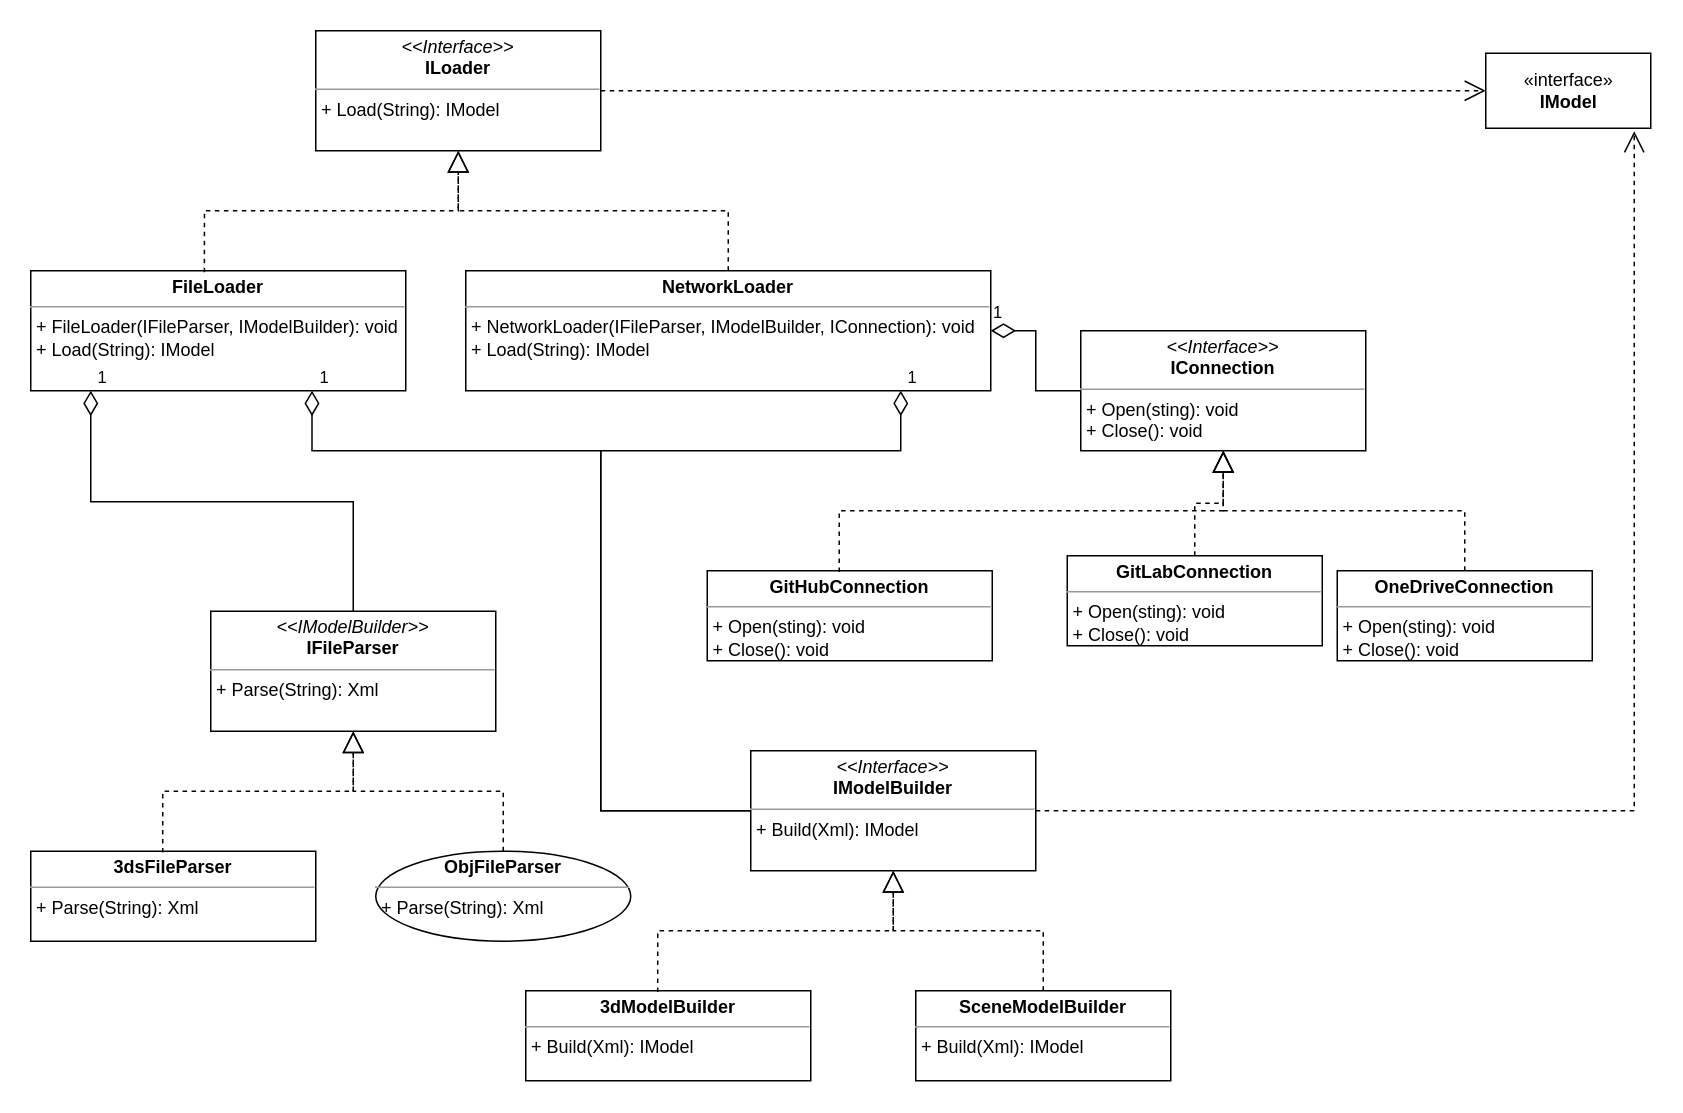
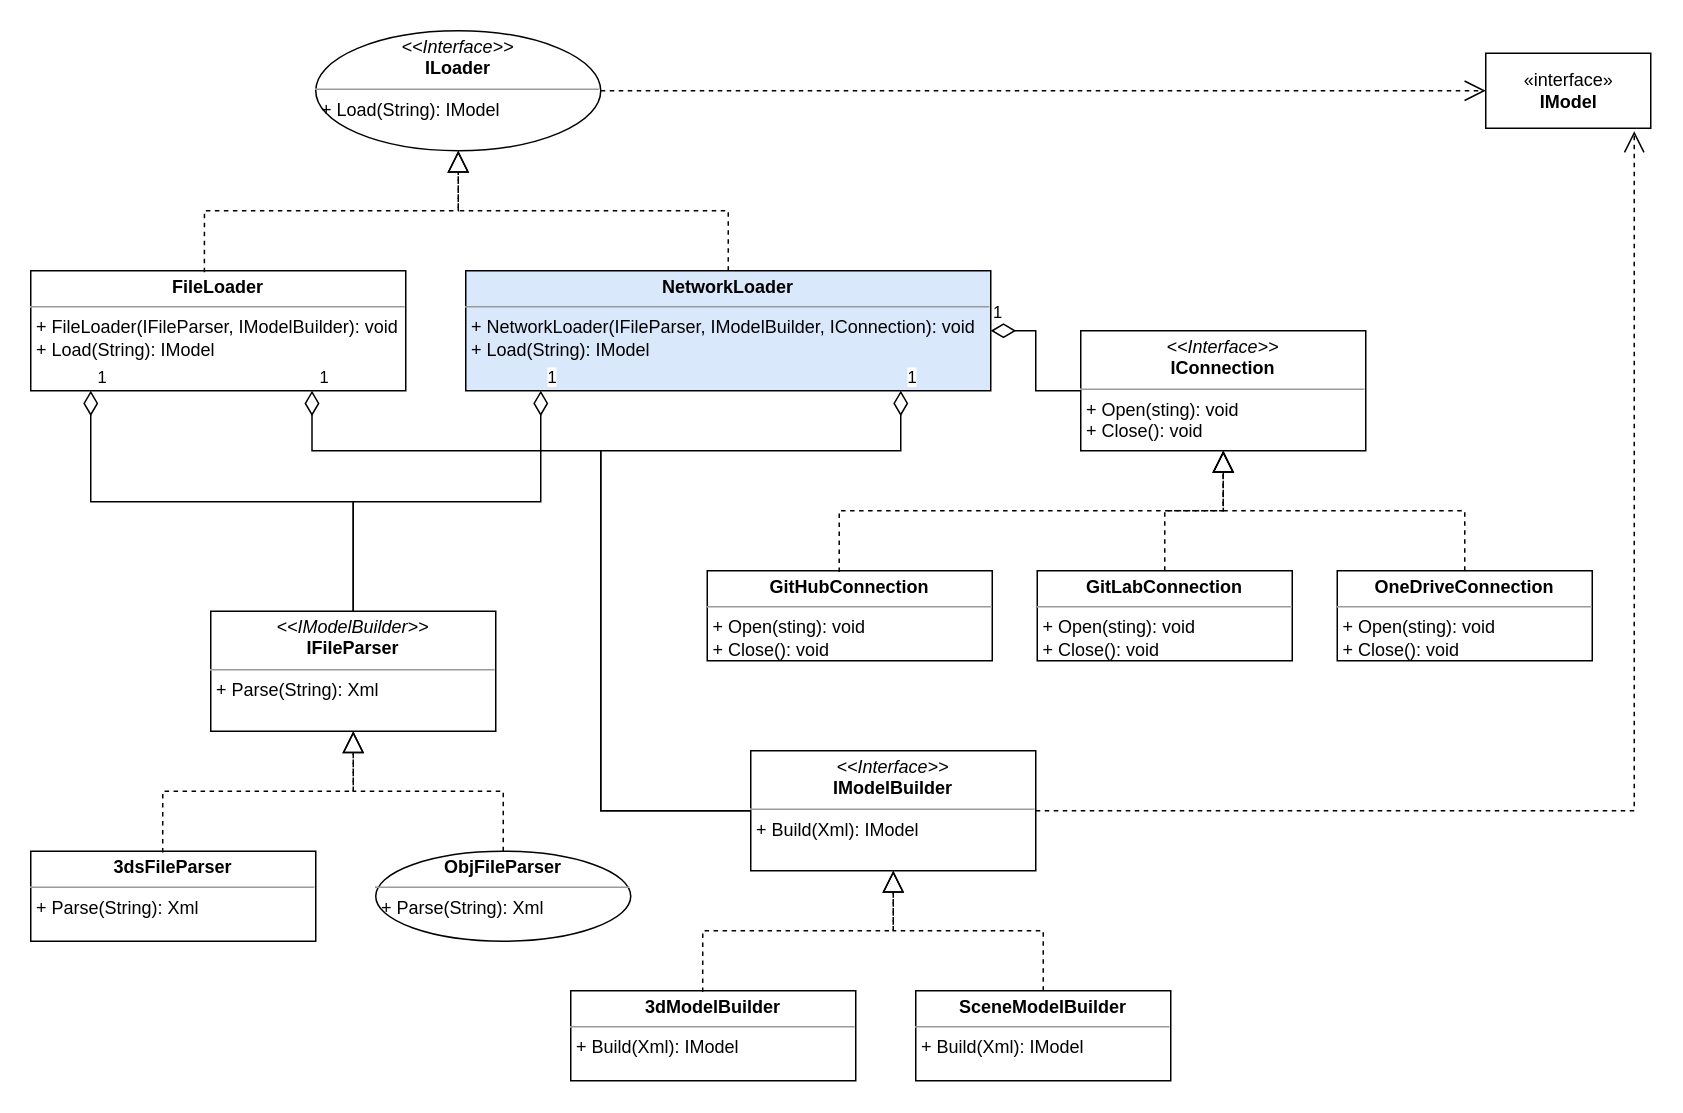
node "<<Interface>> ILoader + Load(String): IModel": shape rectangle -> ellipse
node "NetworkLoader + NetworkLoader(IFileParser, IModelBuilder, IConnection): void + Load(String): IModel": fillcolor #ffffff -> #dae8fc
edge "<<IModelBuilder>> IFileParser + Parse(String): Xml" -> "NetworkLoader + NetworkLoader(IFileParser, IModelBuilder, IConnection): void + Load(String): IModel": added, label "1"
node "GitLabConnection + Open(sting): void + Close(): void": moved (1195, 601) -> (1165, 616)
node "3dModelBuilder + Build(Xml): IModel": moved (668, 1036) -> (713, 1036)
